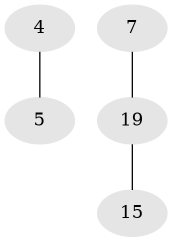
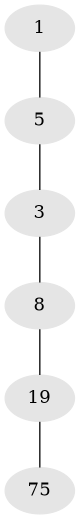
node "4": label "4" -> "1"
node "7": label "7" -> "8"
node "3": added
node "15": label "15" -> "75"
